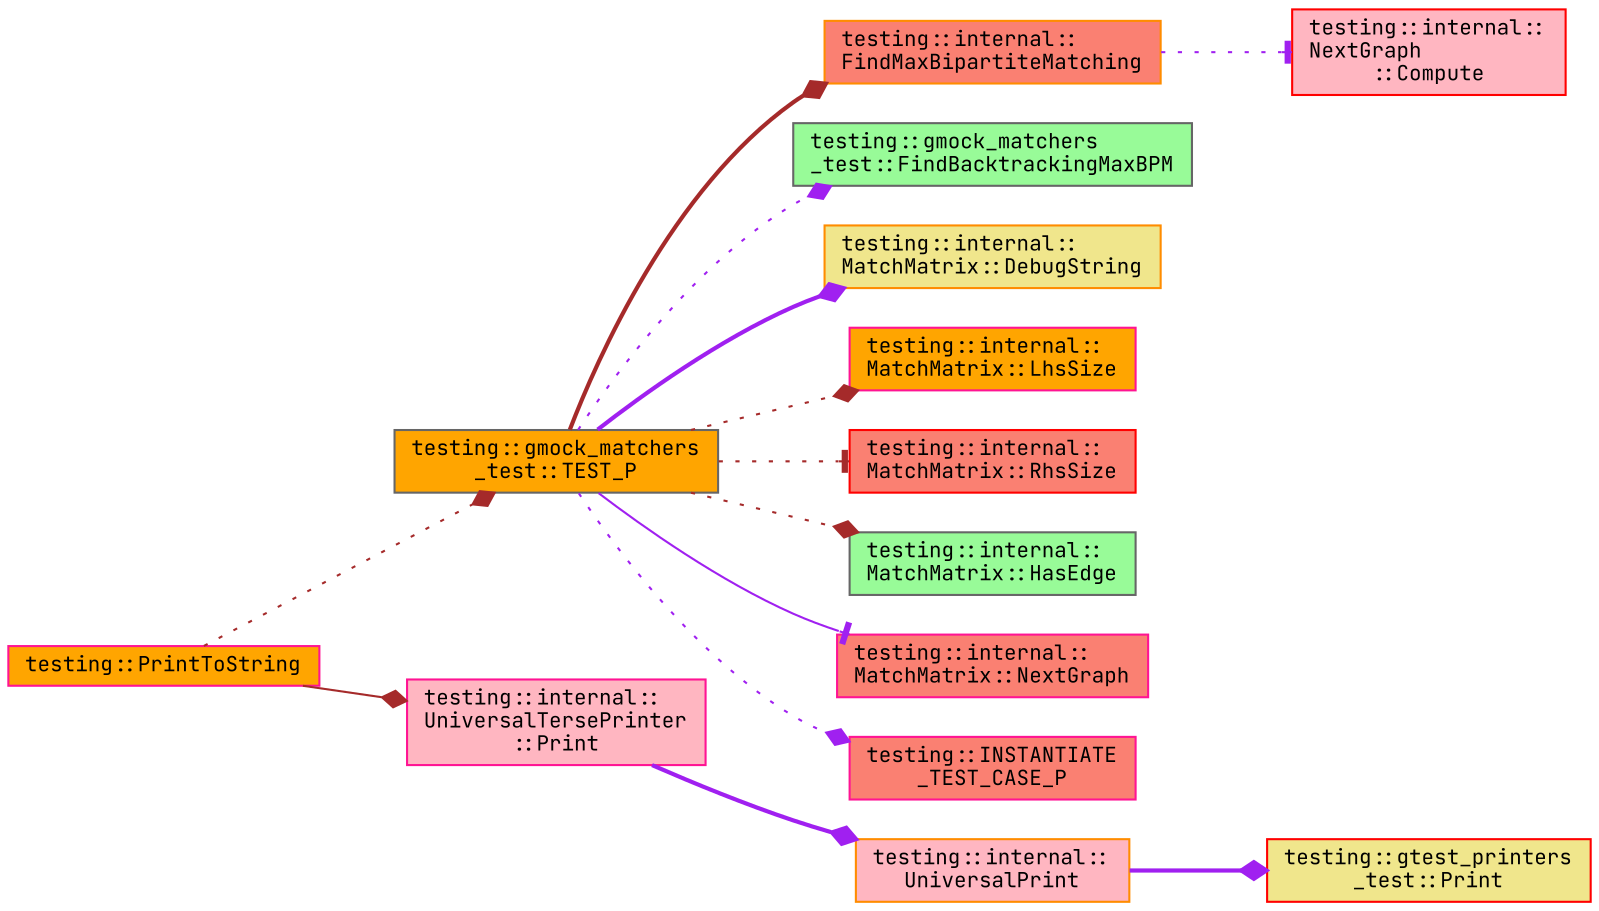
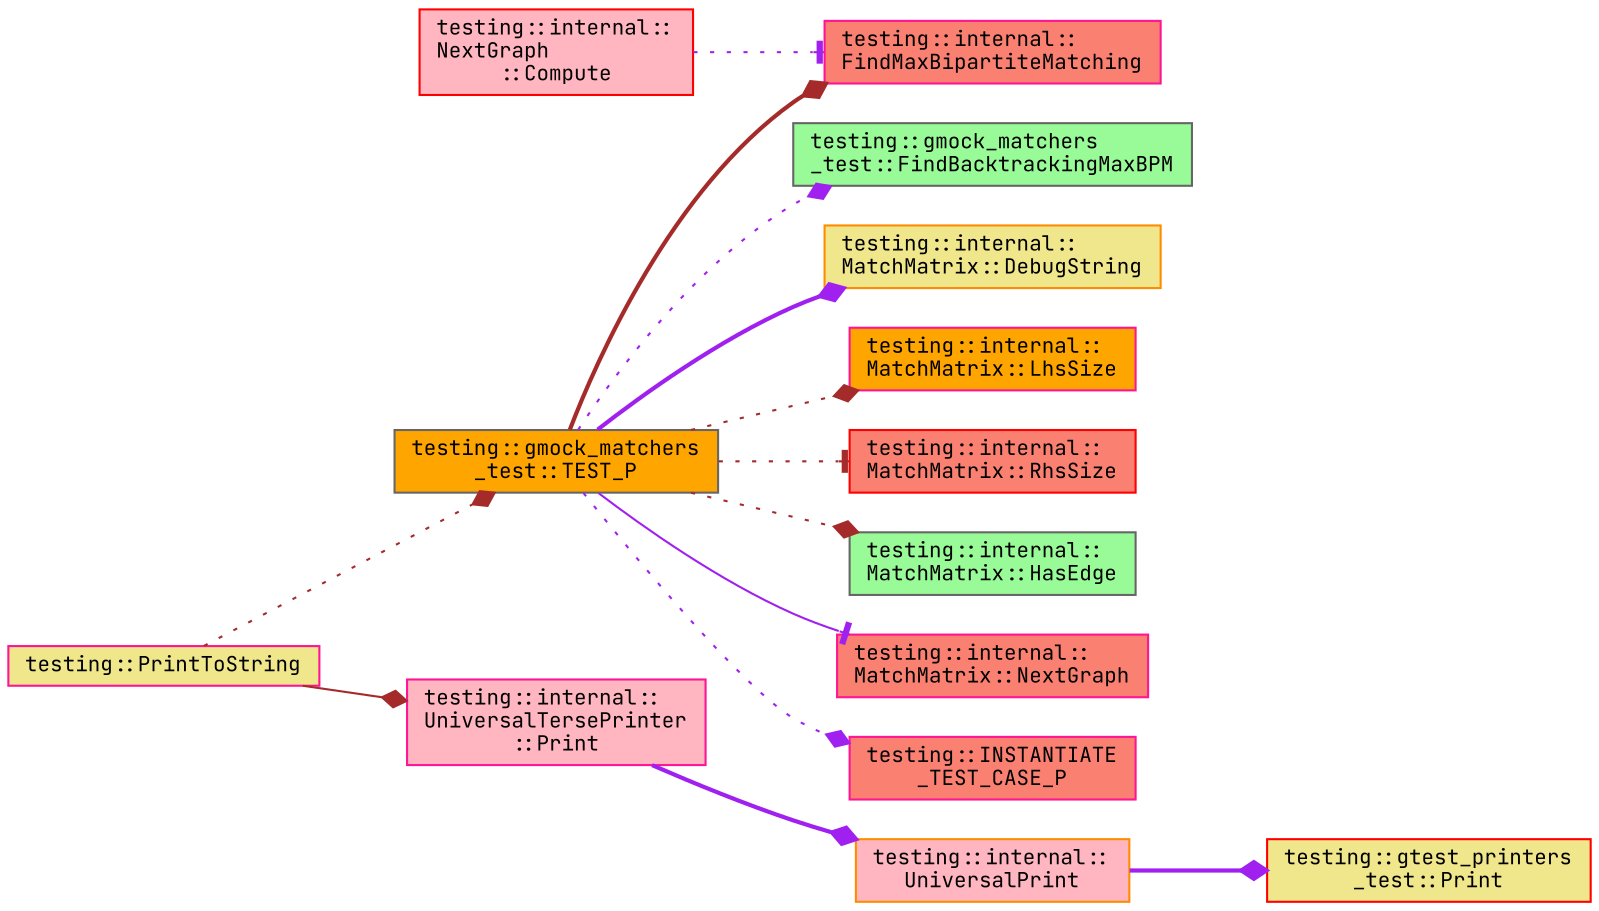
node "testing::internal:: FindMaxBipartiteMatching": color darkorange -> deeppink
edge "testing::internal:: FindMaxBipartiteMatching" -> "testing::internal:: NextGraph ::Compute": reversed
node "testing::PrintToString": fillcolor orange -> khaki
